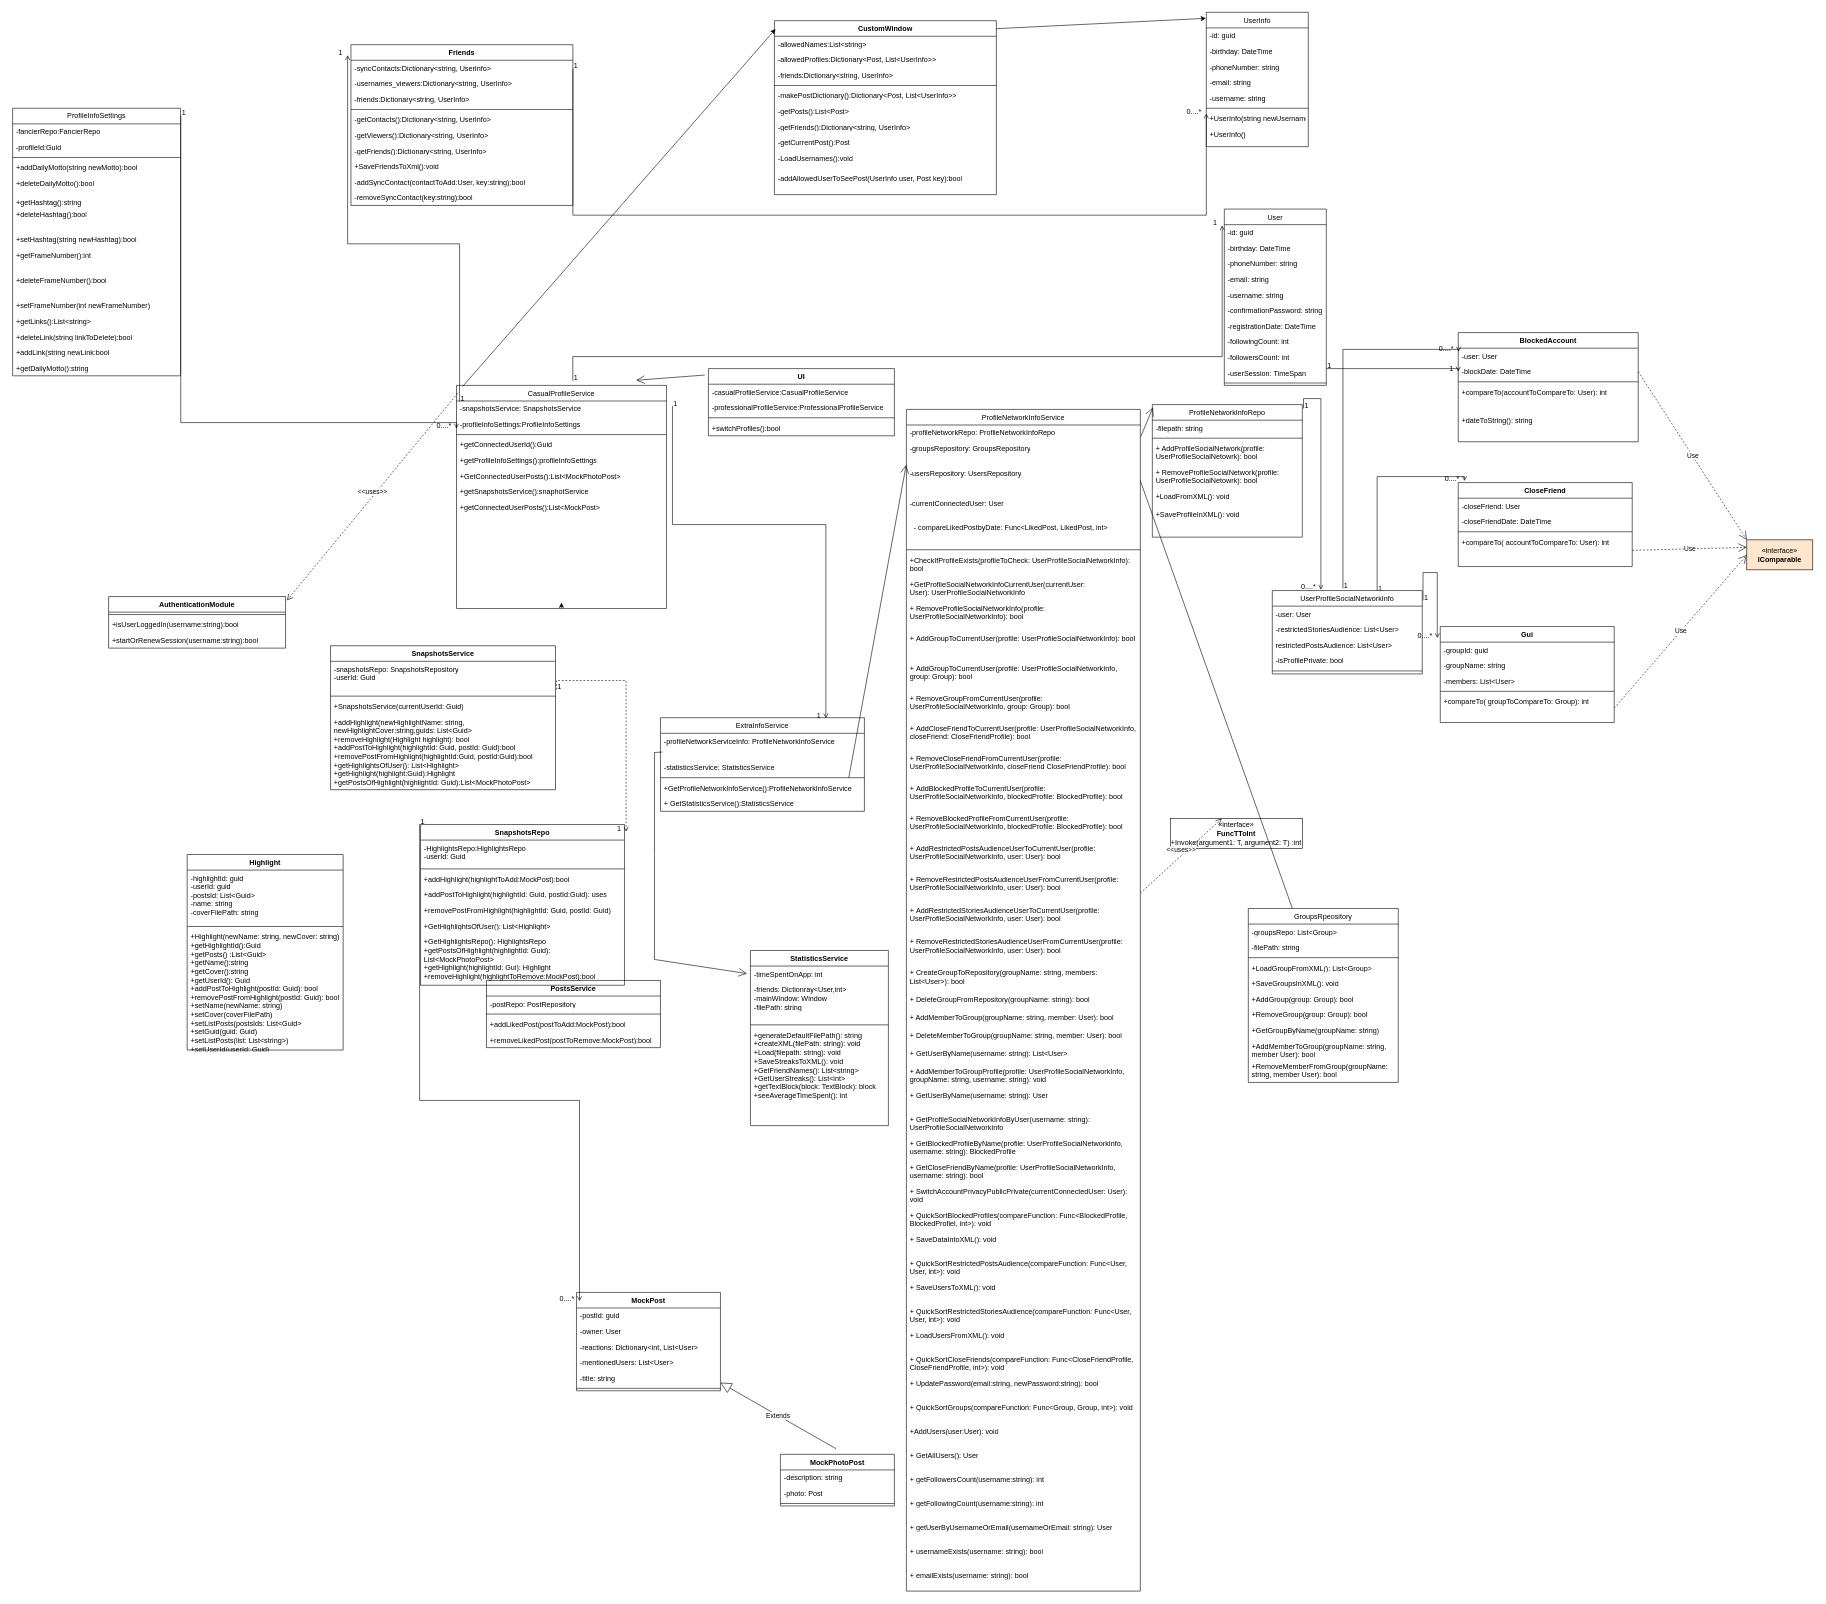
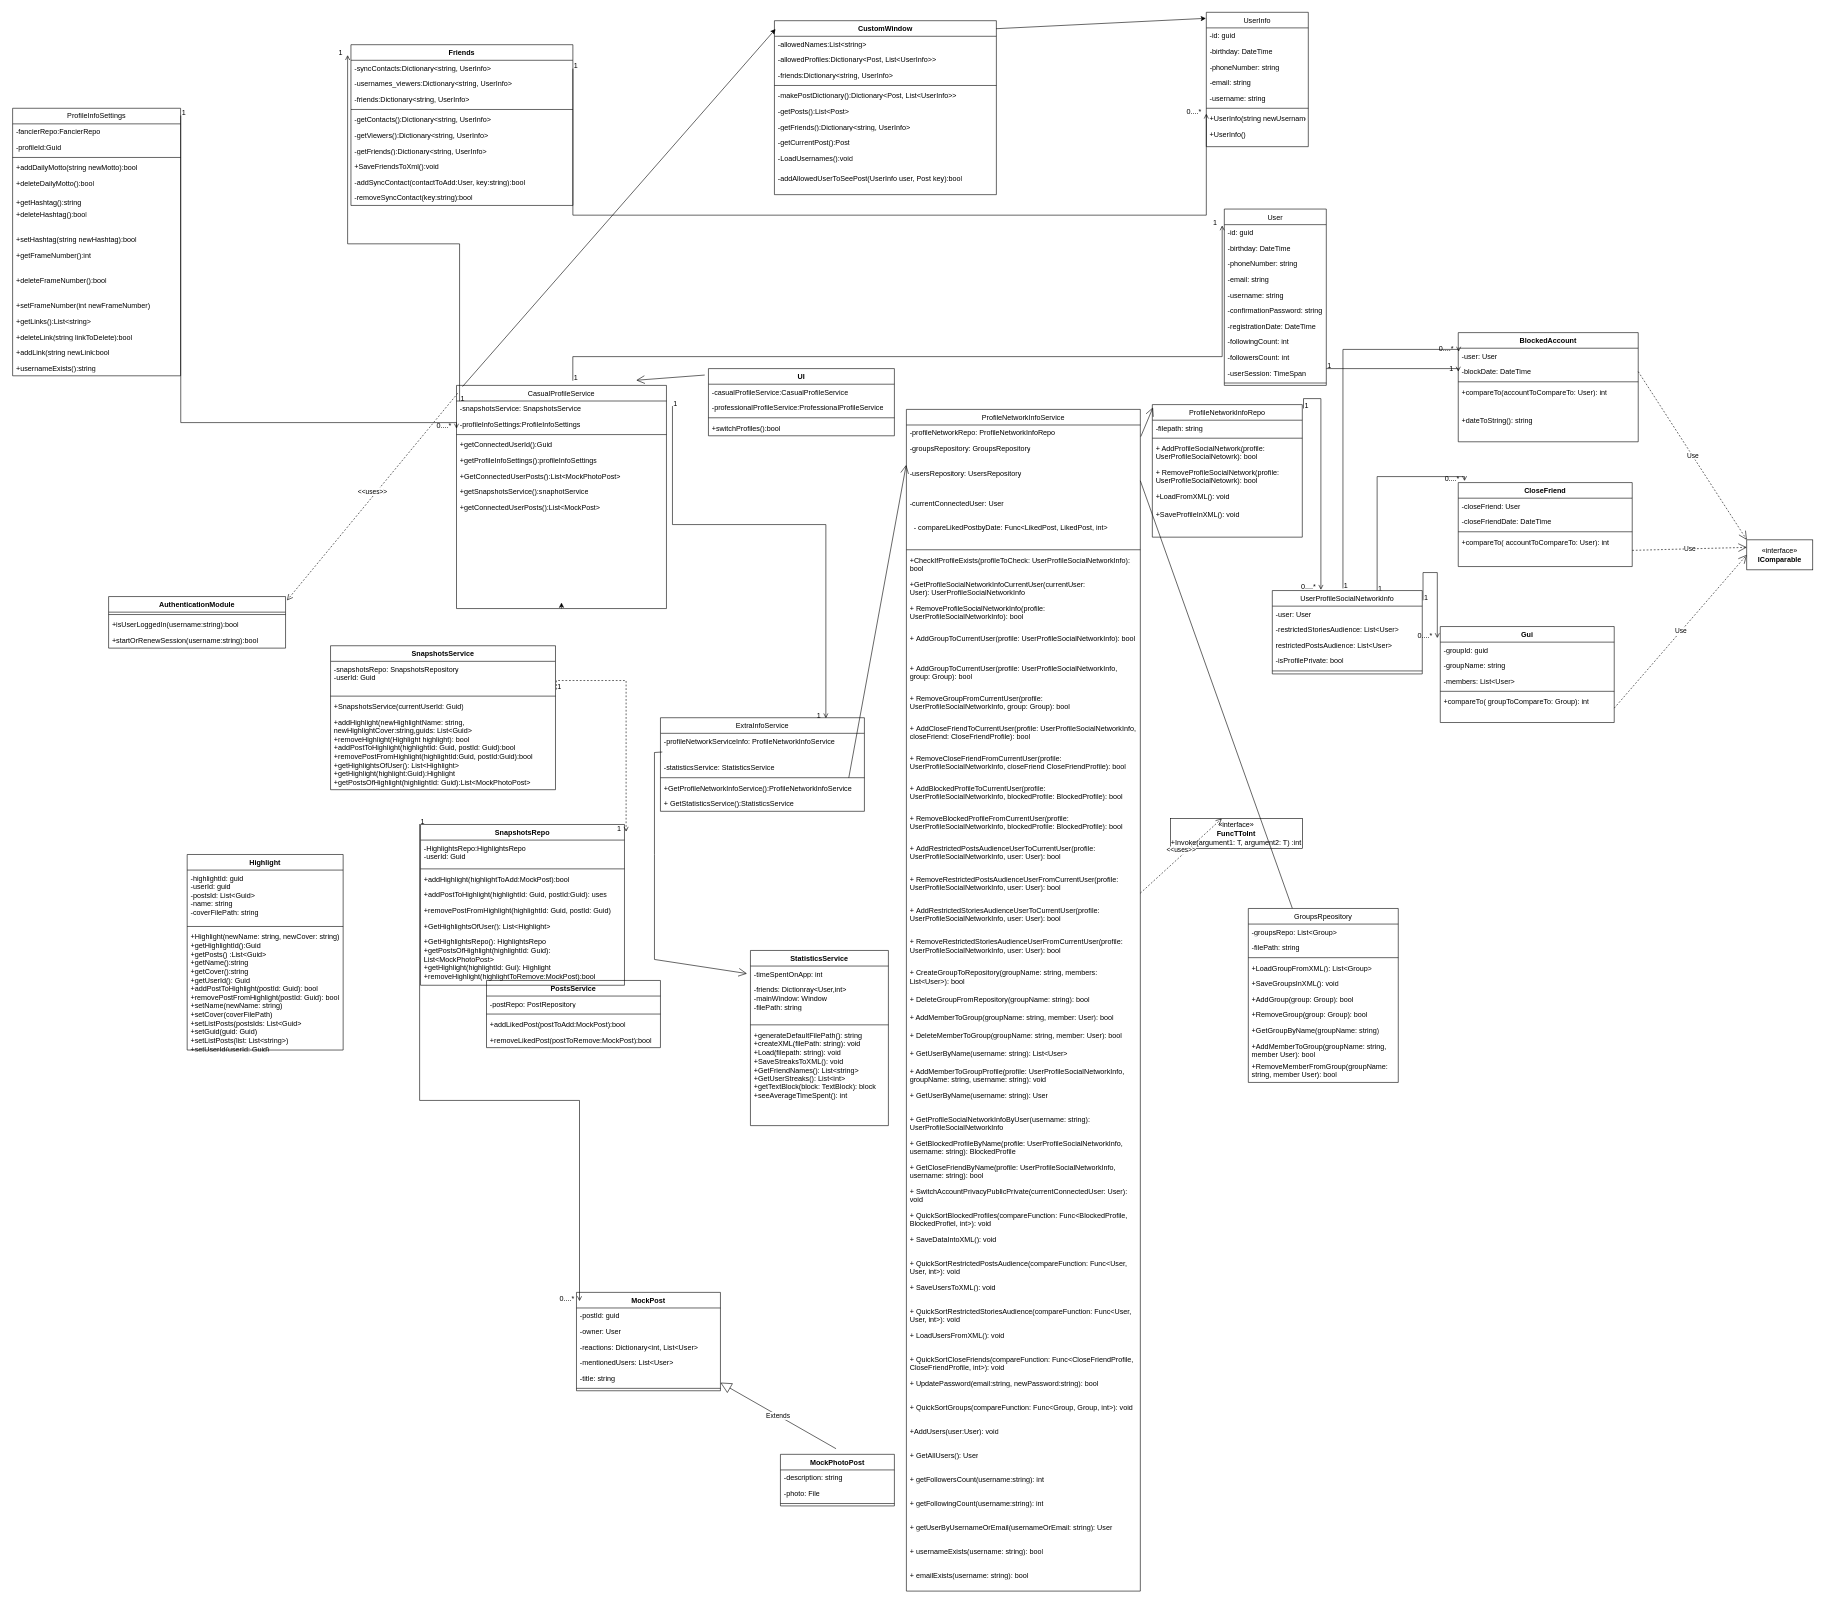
node "+getDailyMotto():string": label "+getDailyMotto():string" -> "+usernameExists():string"
node "«interface» IComparable": fillcolor #ffe6cc -> #ffffff
node "-photo: Post": label "-photo: Post" -> "-photo: File"
